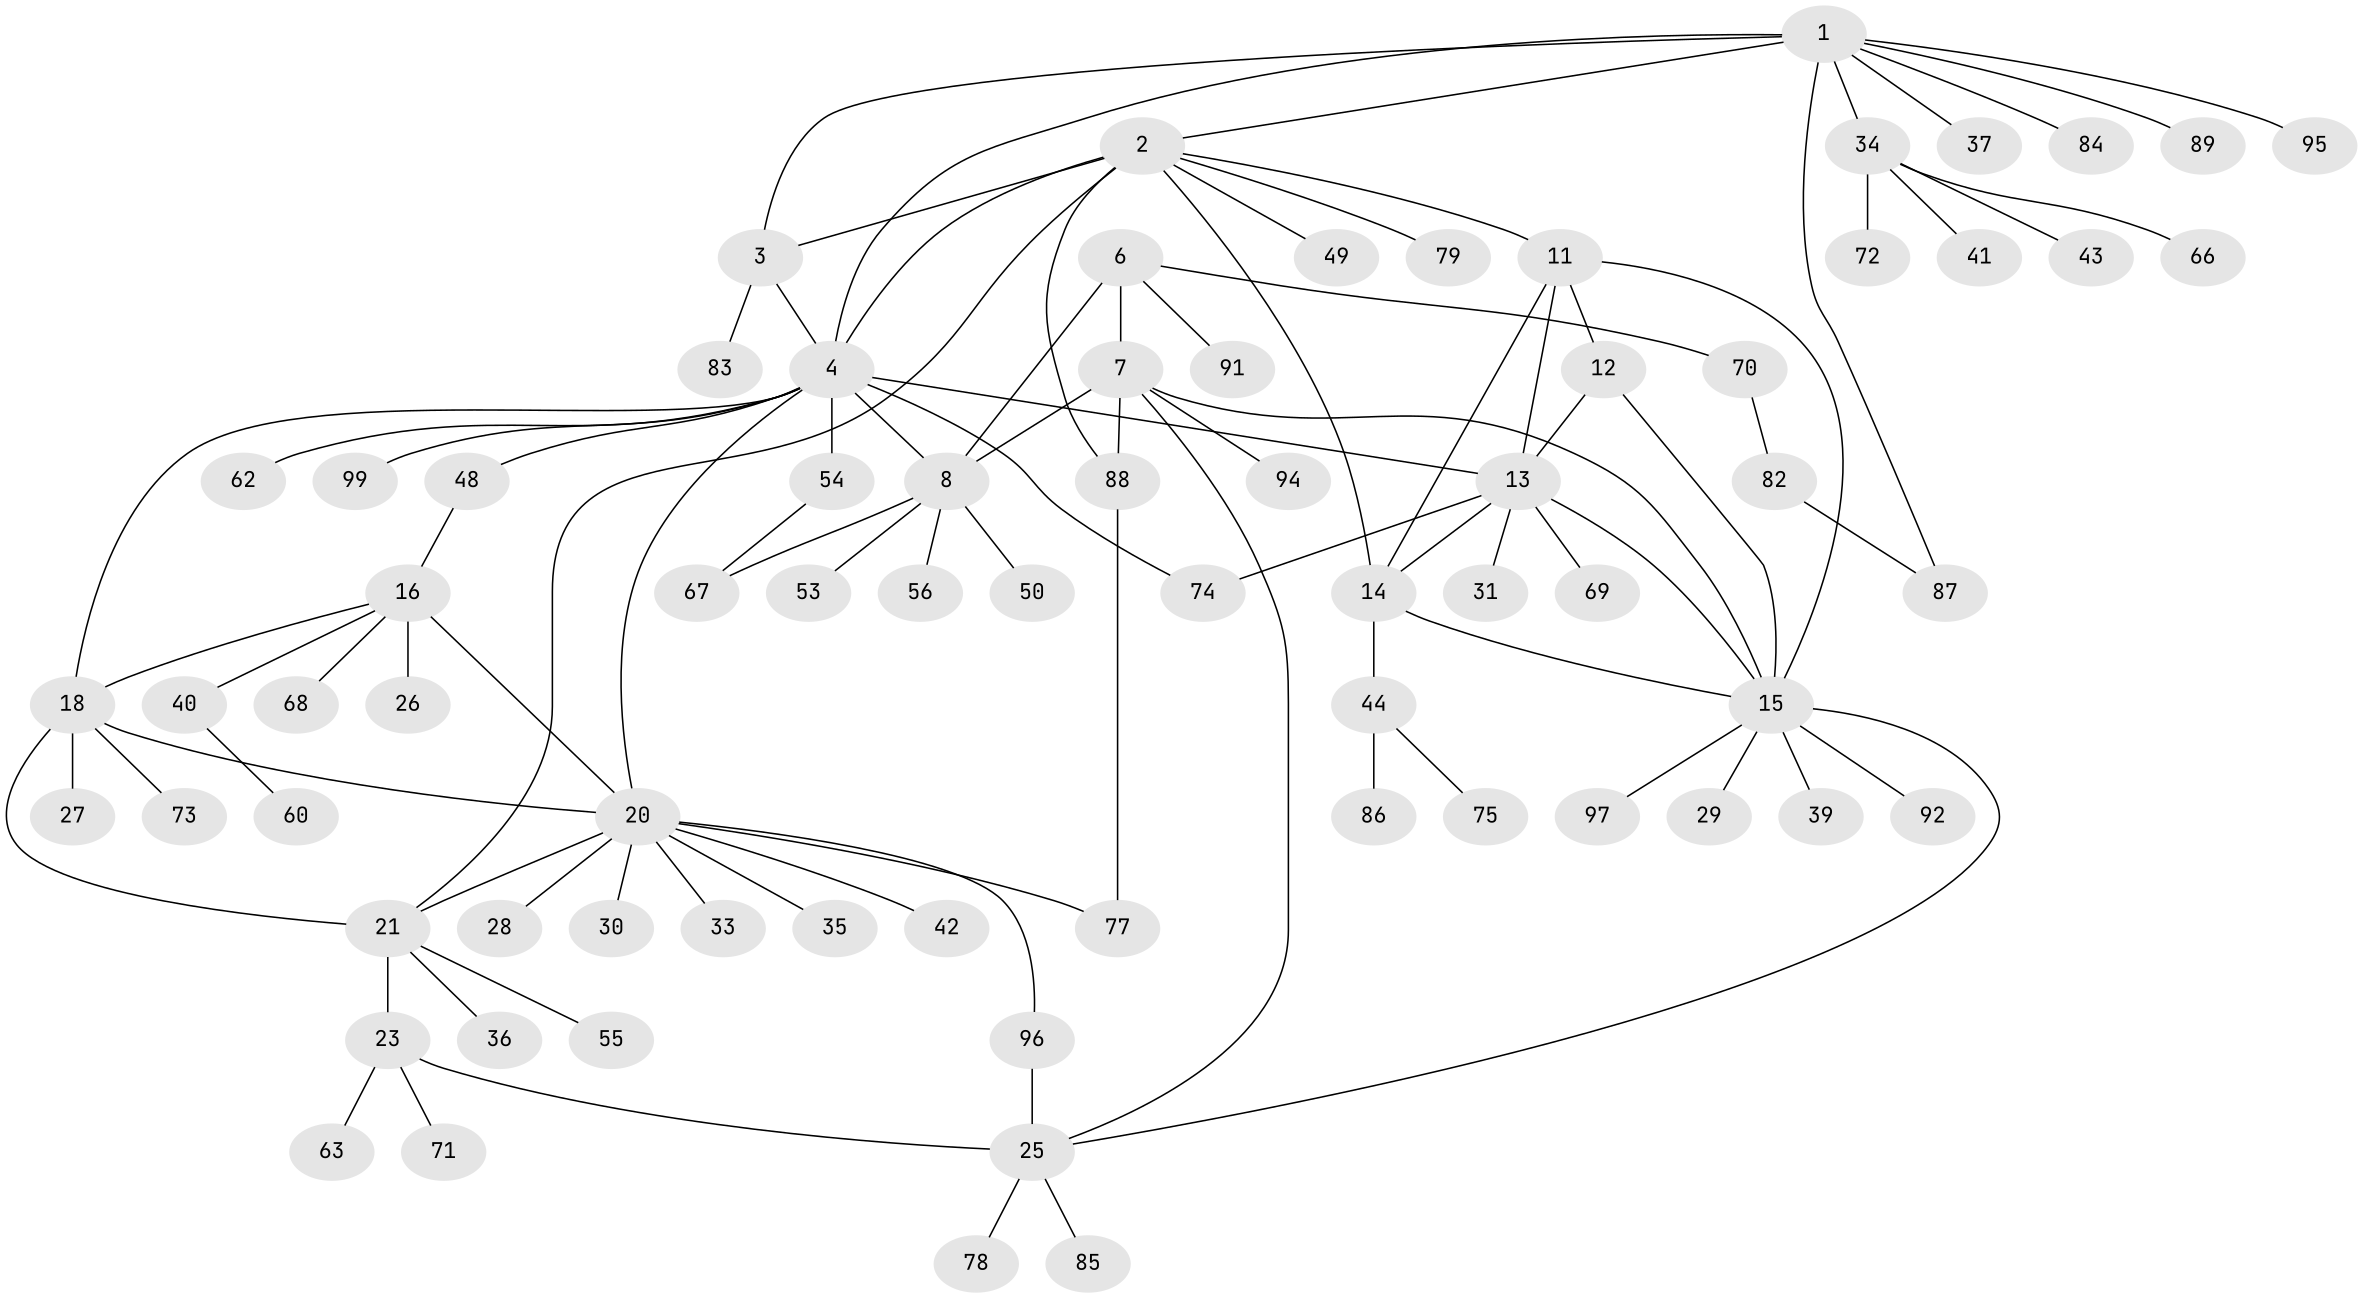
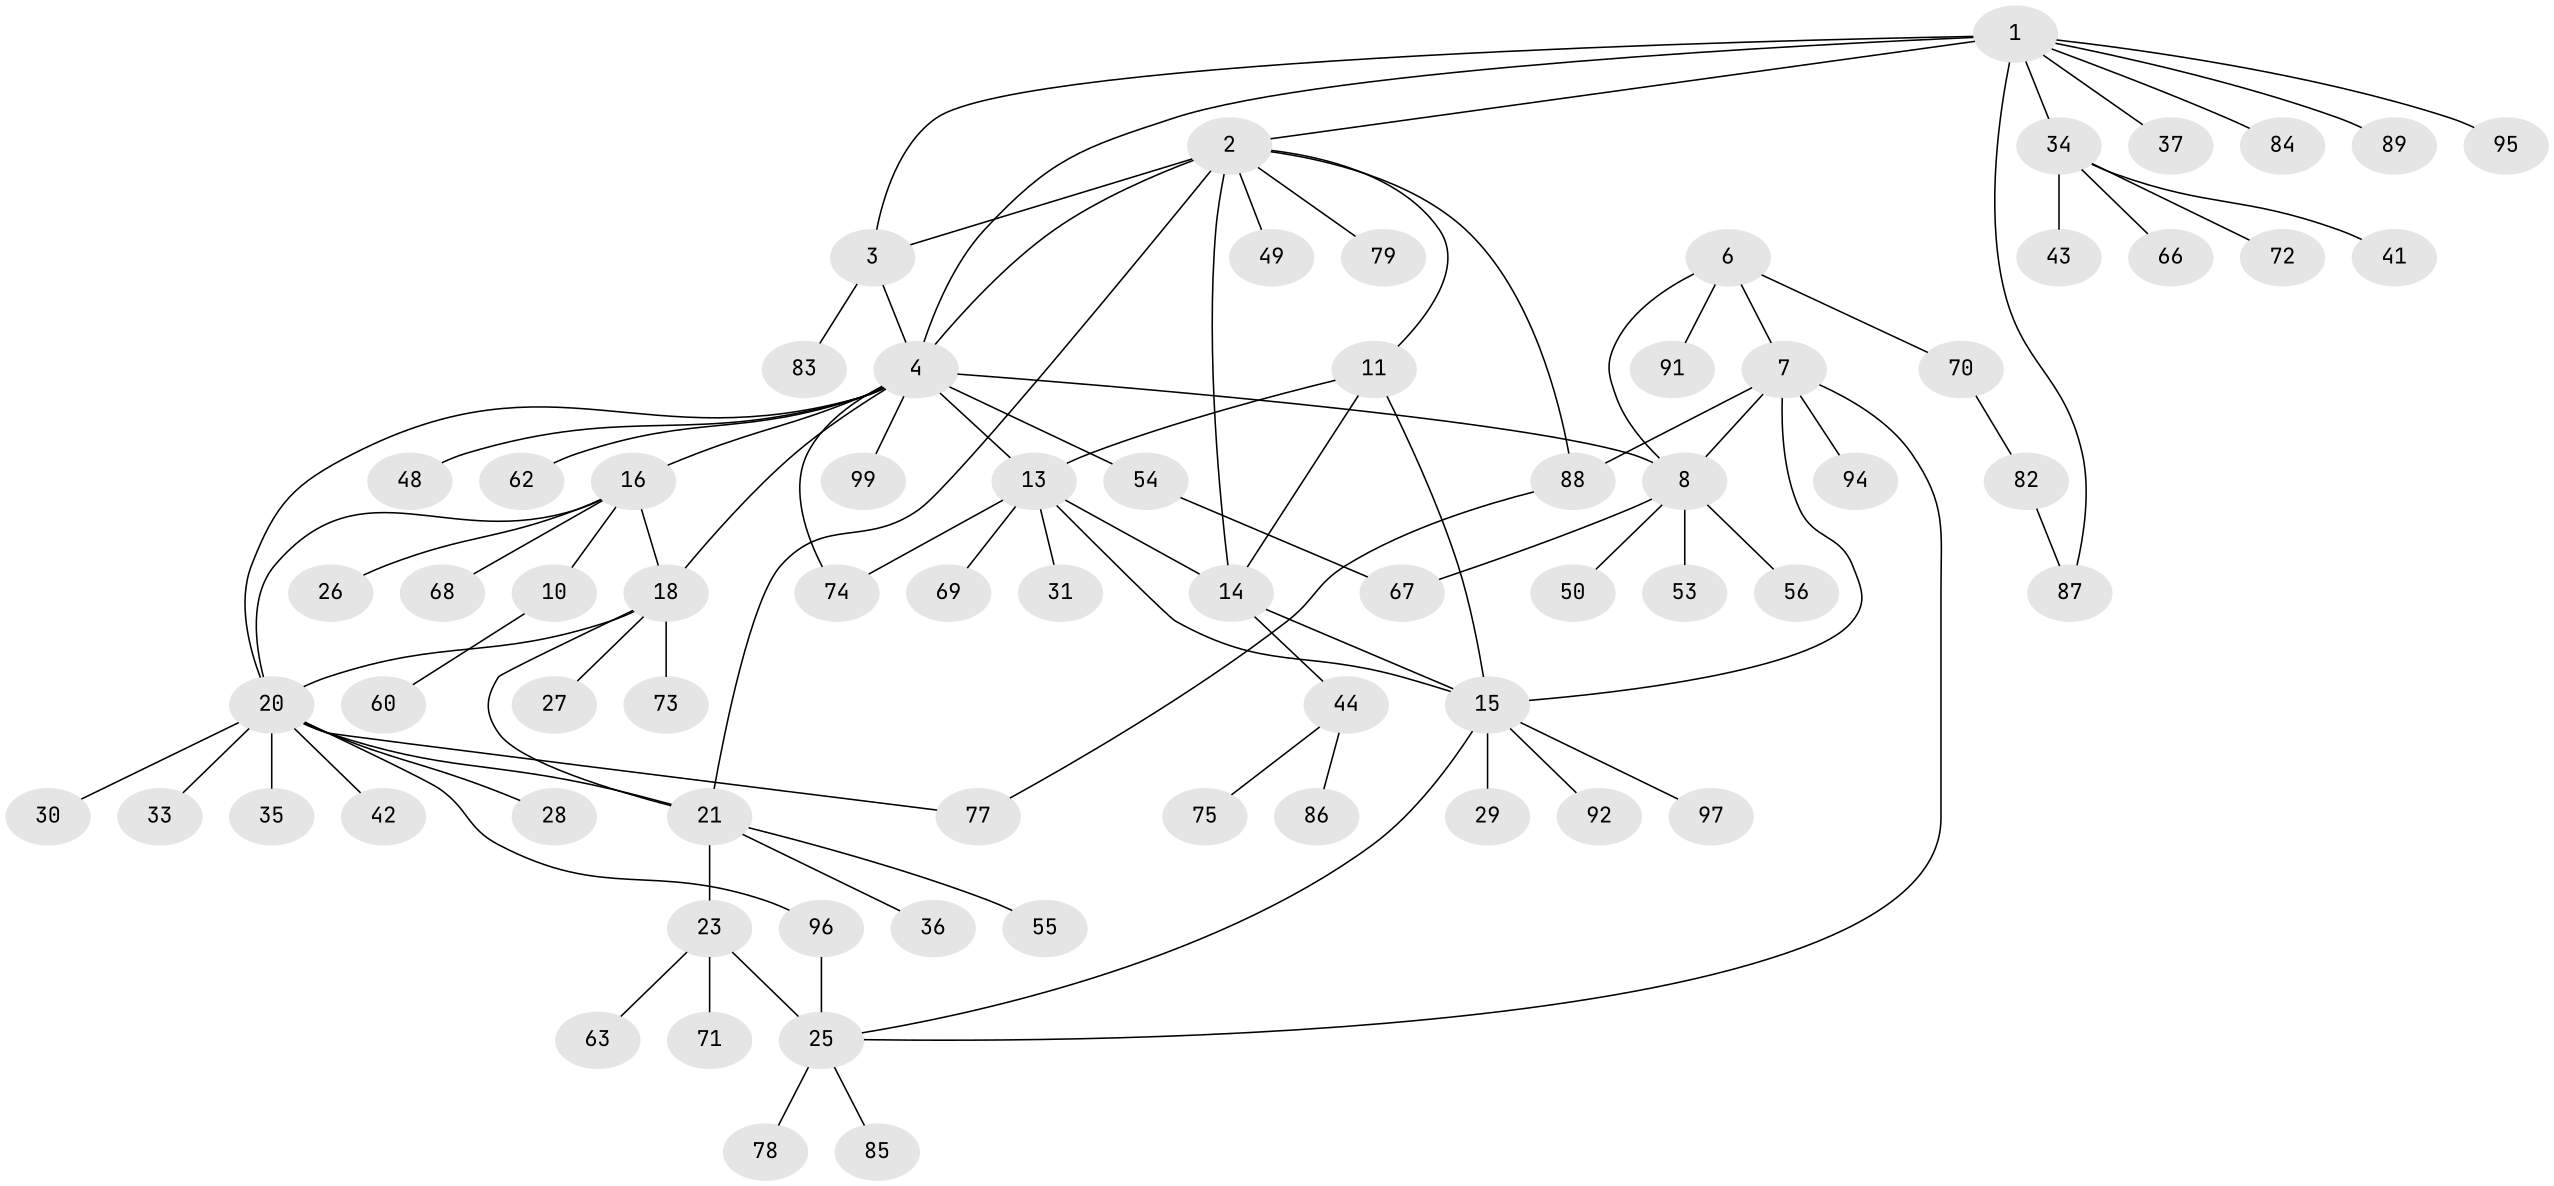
node "12": removed
edge "48" -- "16": now "4" -- "16"
node "40": label "40" -> "10"
node "39": removed
